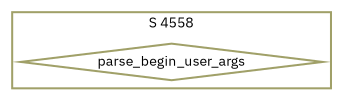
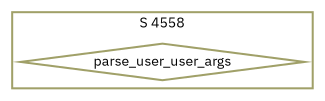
node "parse_begin_user_args": label "parse_begin_user_args" -> "parse_user_user_args"
